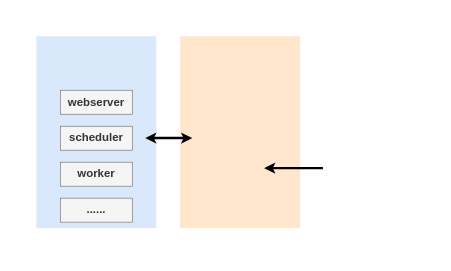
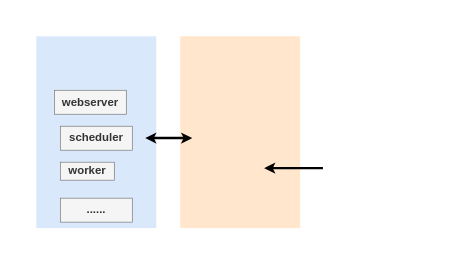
node "webserver": moved (96, 102) -> (90, 102)
node "worker": size 72x24 -> 54x18
